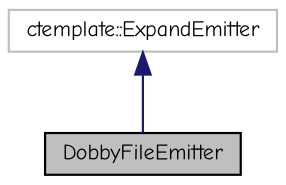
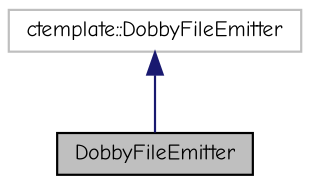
node "ctemplate::ExpandEmitter": label "ctemplate::ExpandEmitter" -> "ctemplate::DobbyFileEmitter"
